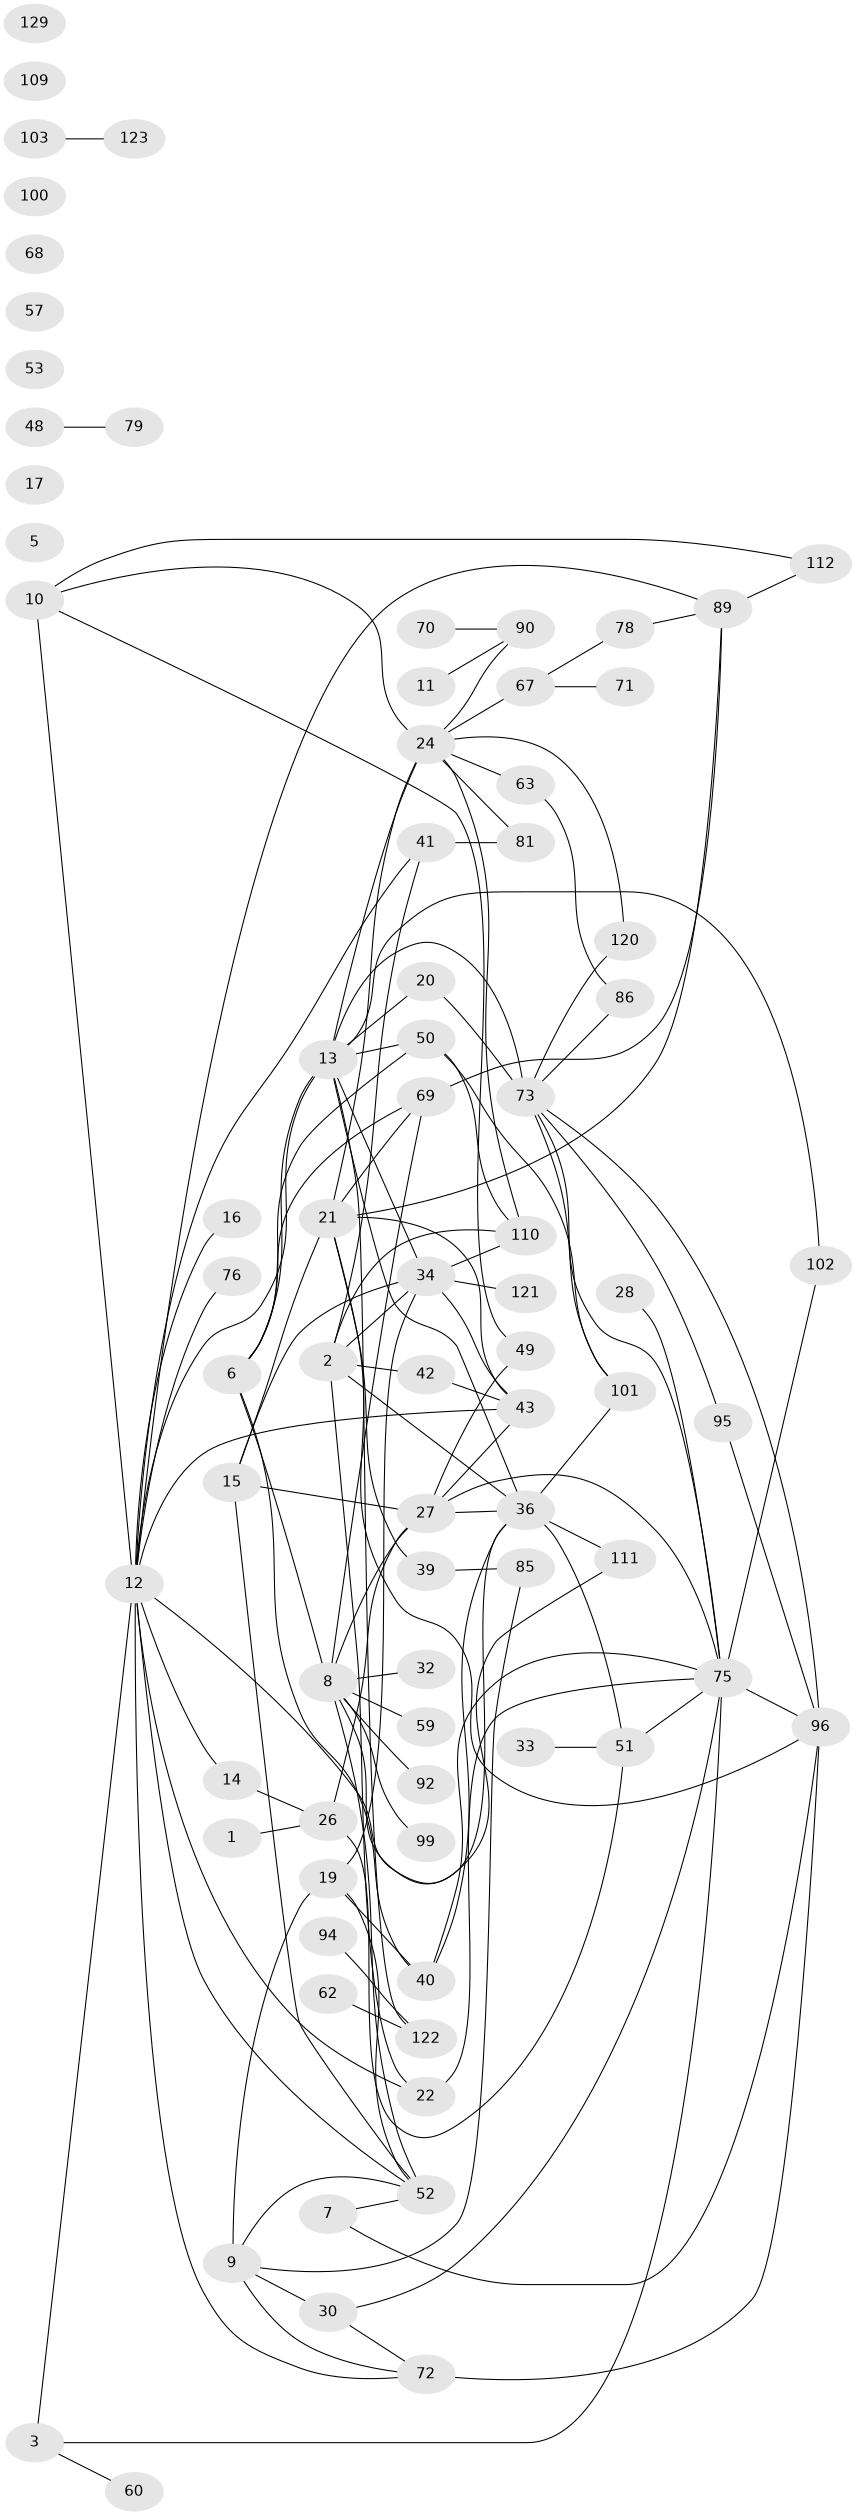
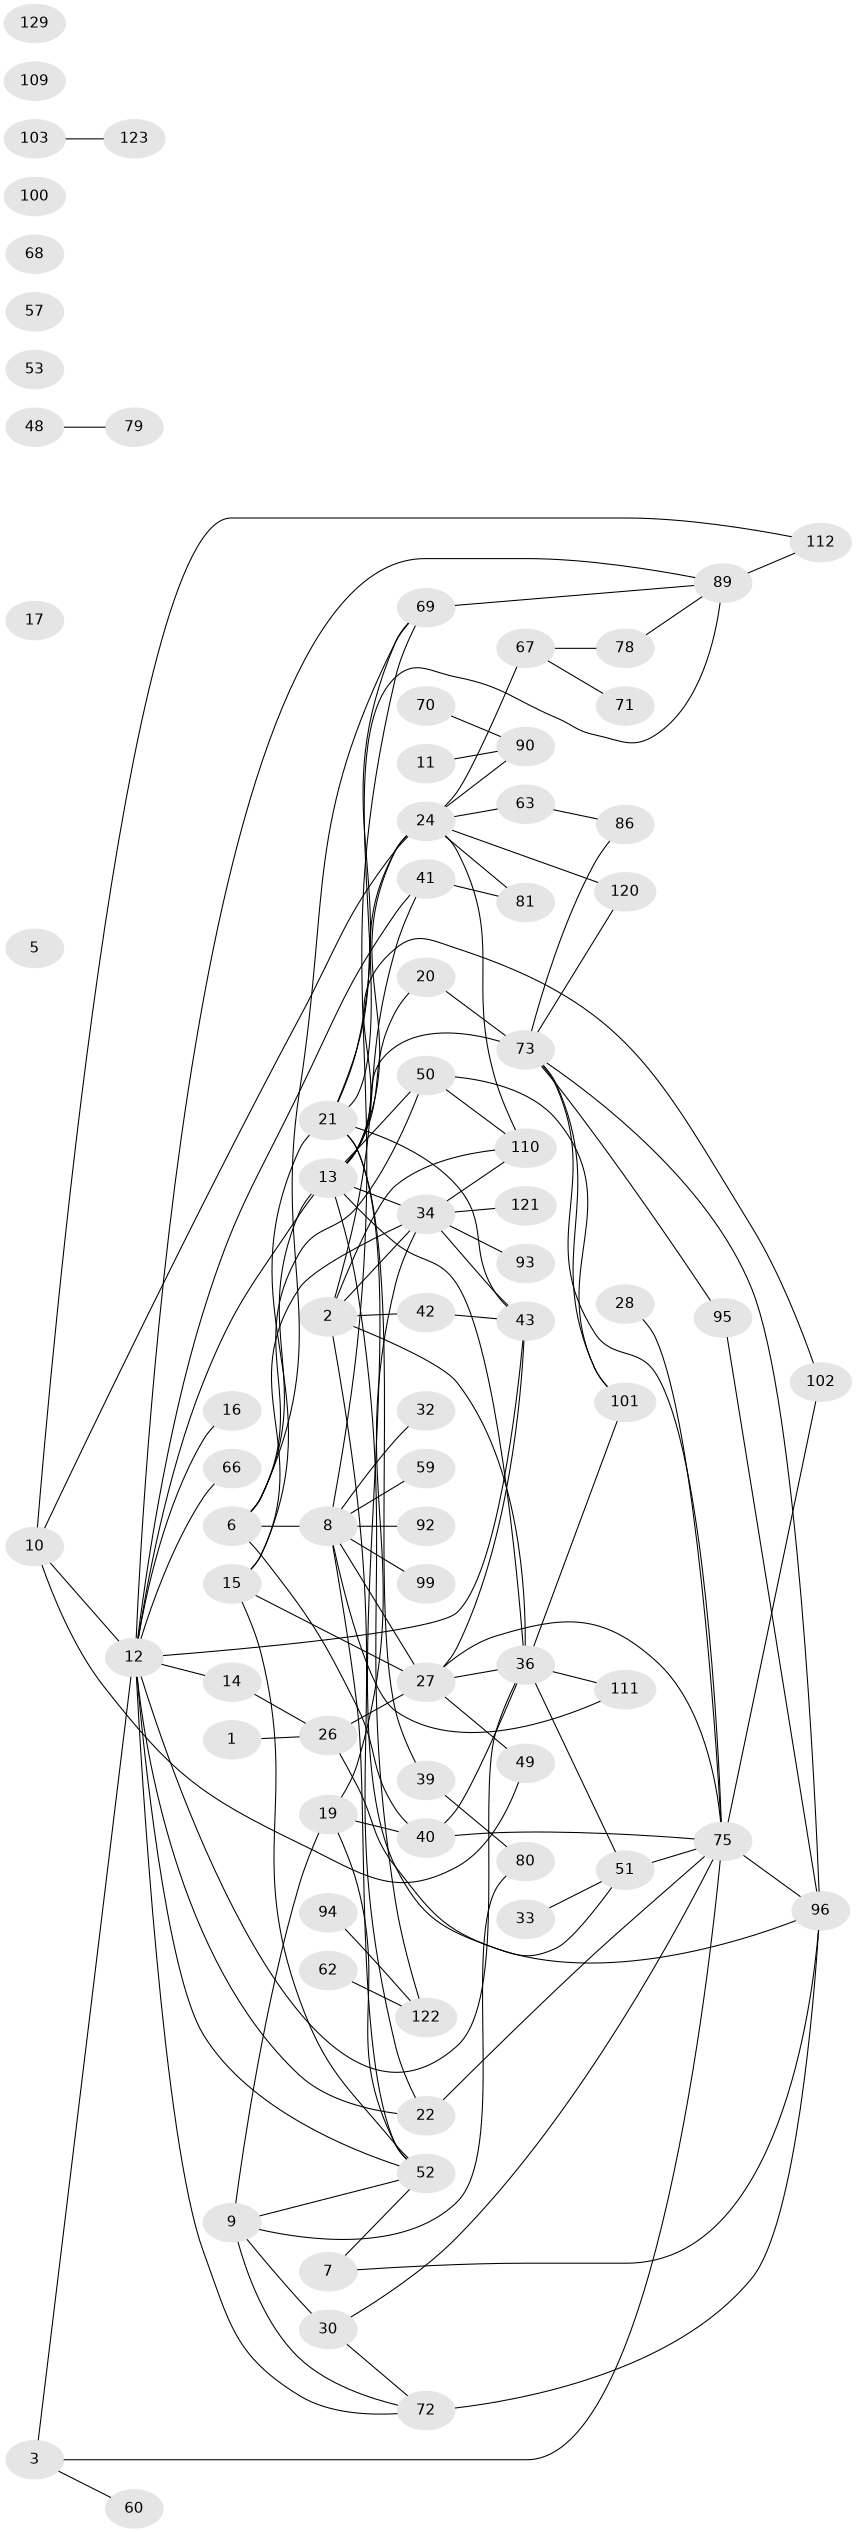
node "93": added
node "76": label "76" -> "66"
node "85": label "85" -> "80"
